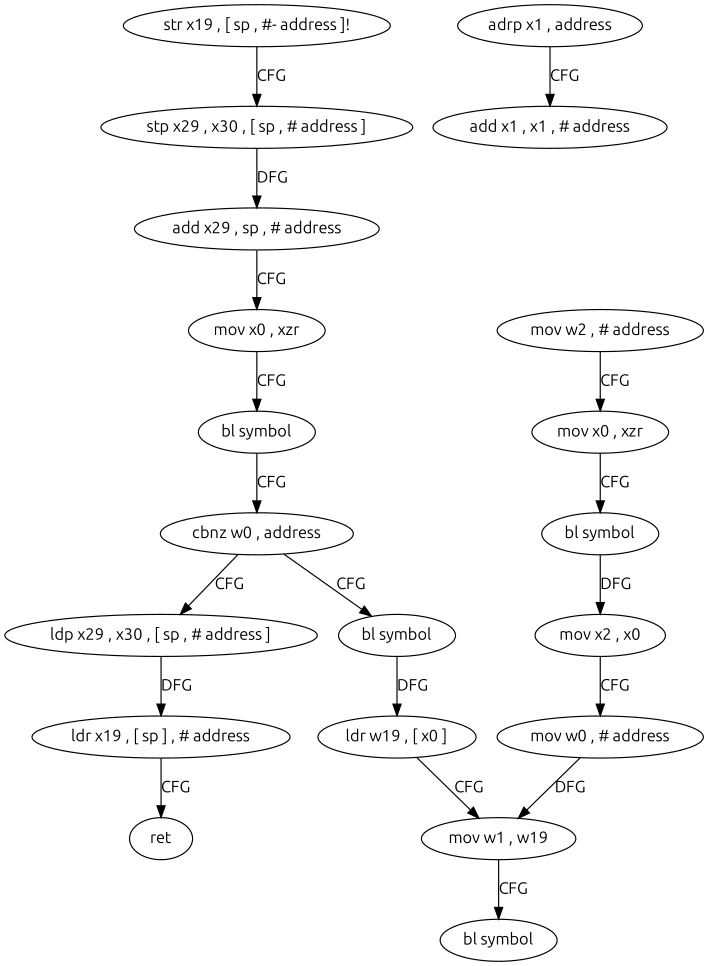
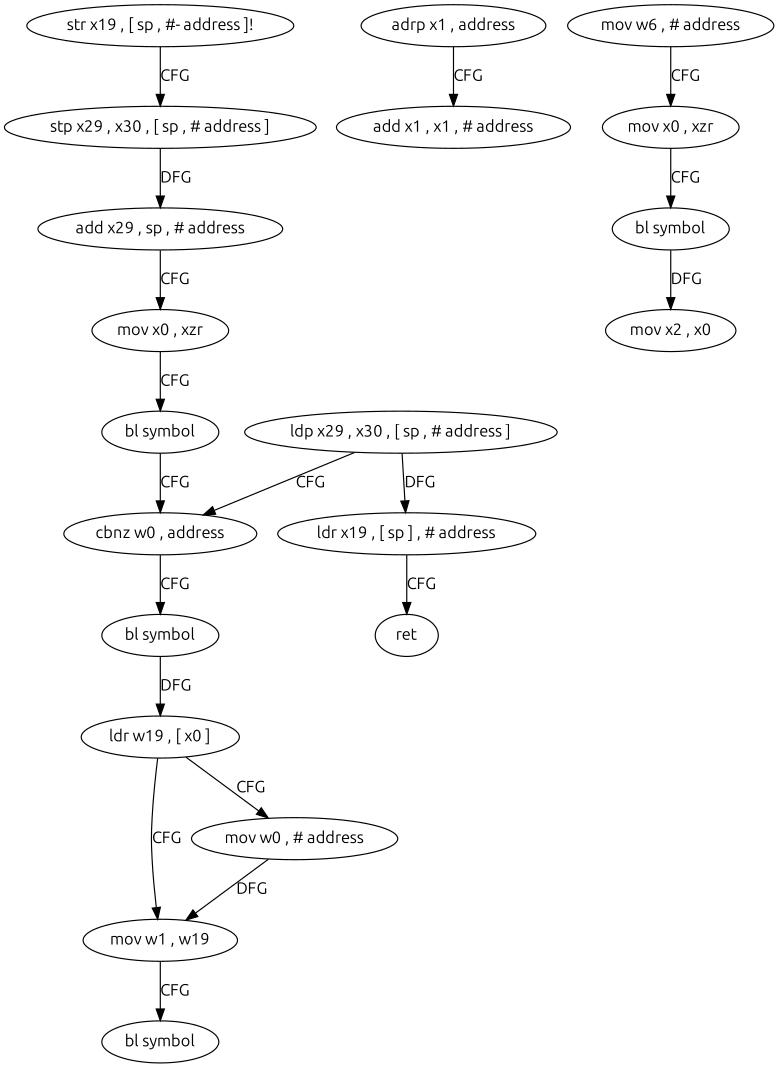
node "mov w2 , # address": label "mov w2 , # address" -> "mov w6 , # address"
edge "cbnz w0 , address" -> "ldp x29 , x30 , [ sp , # address ]": reversed
edge "mov x2 , x0" -> "mov w0 , # address": now "ldr w19 , [ x0 ]" -> "mov w0 , # address"
